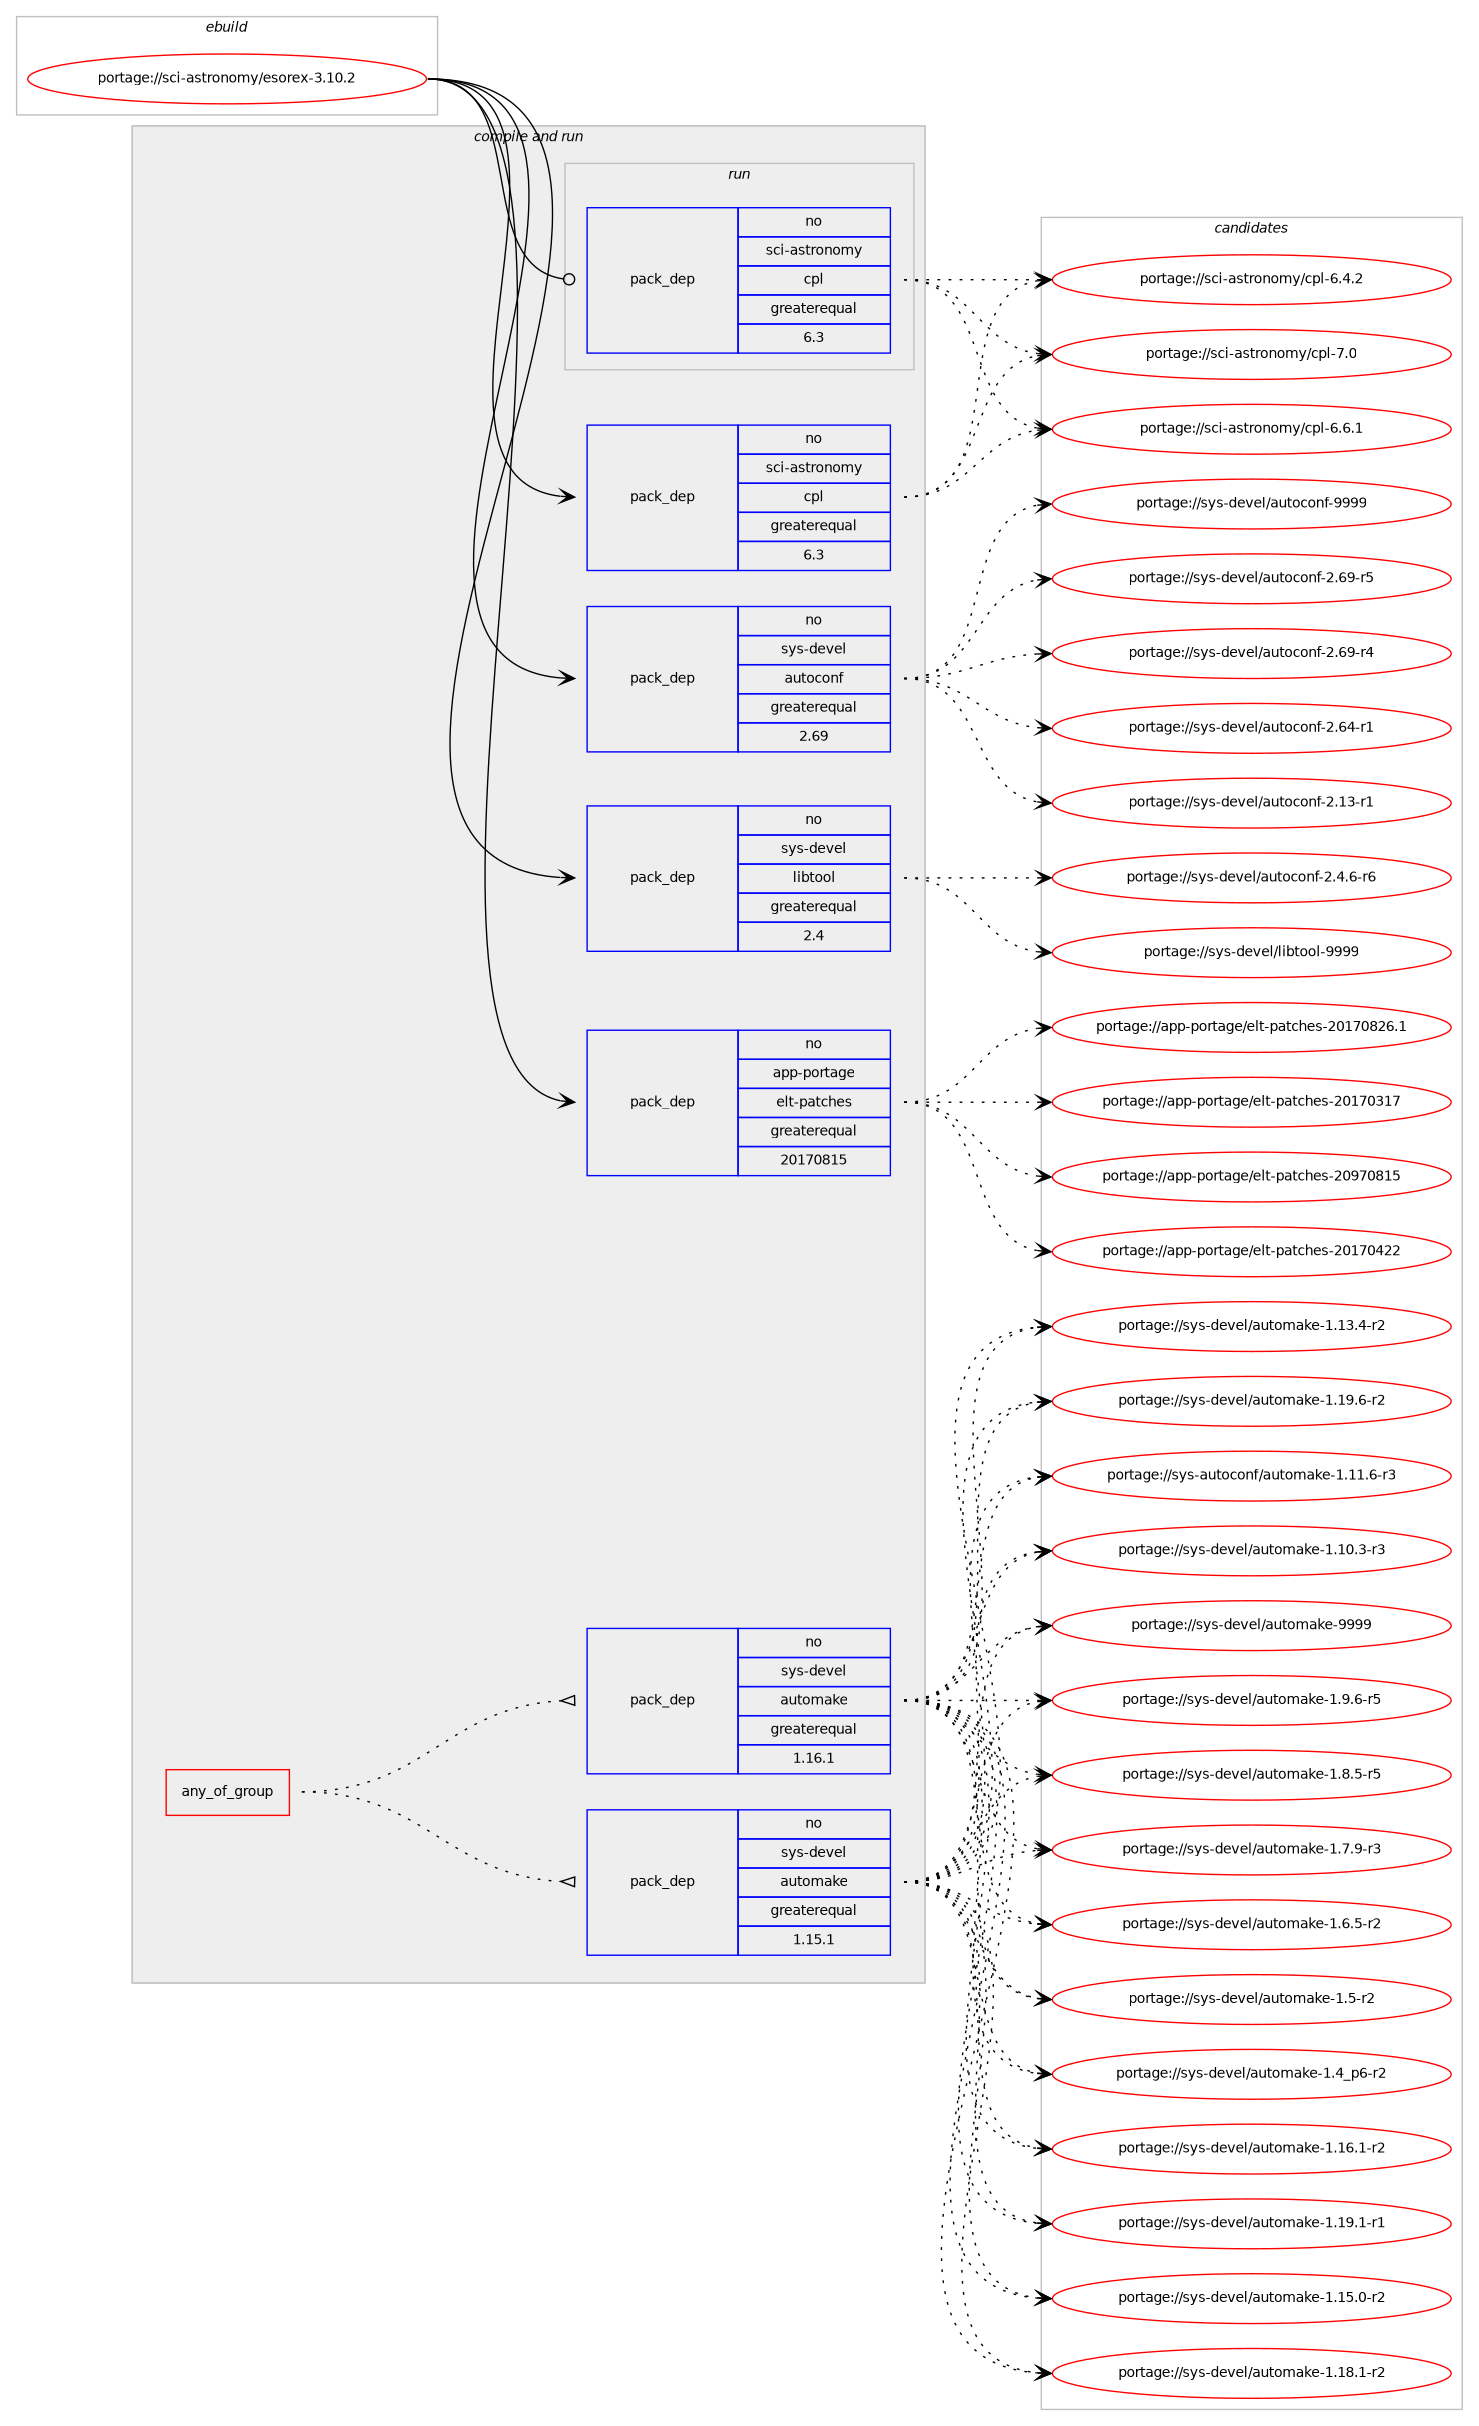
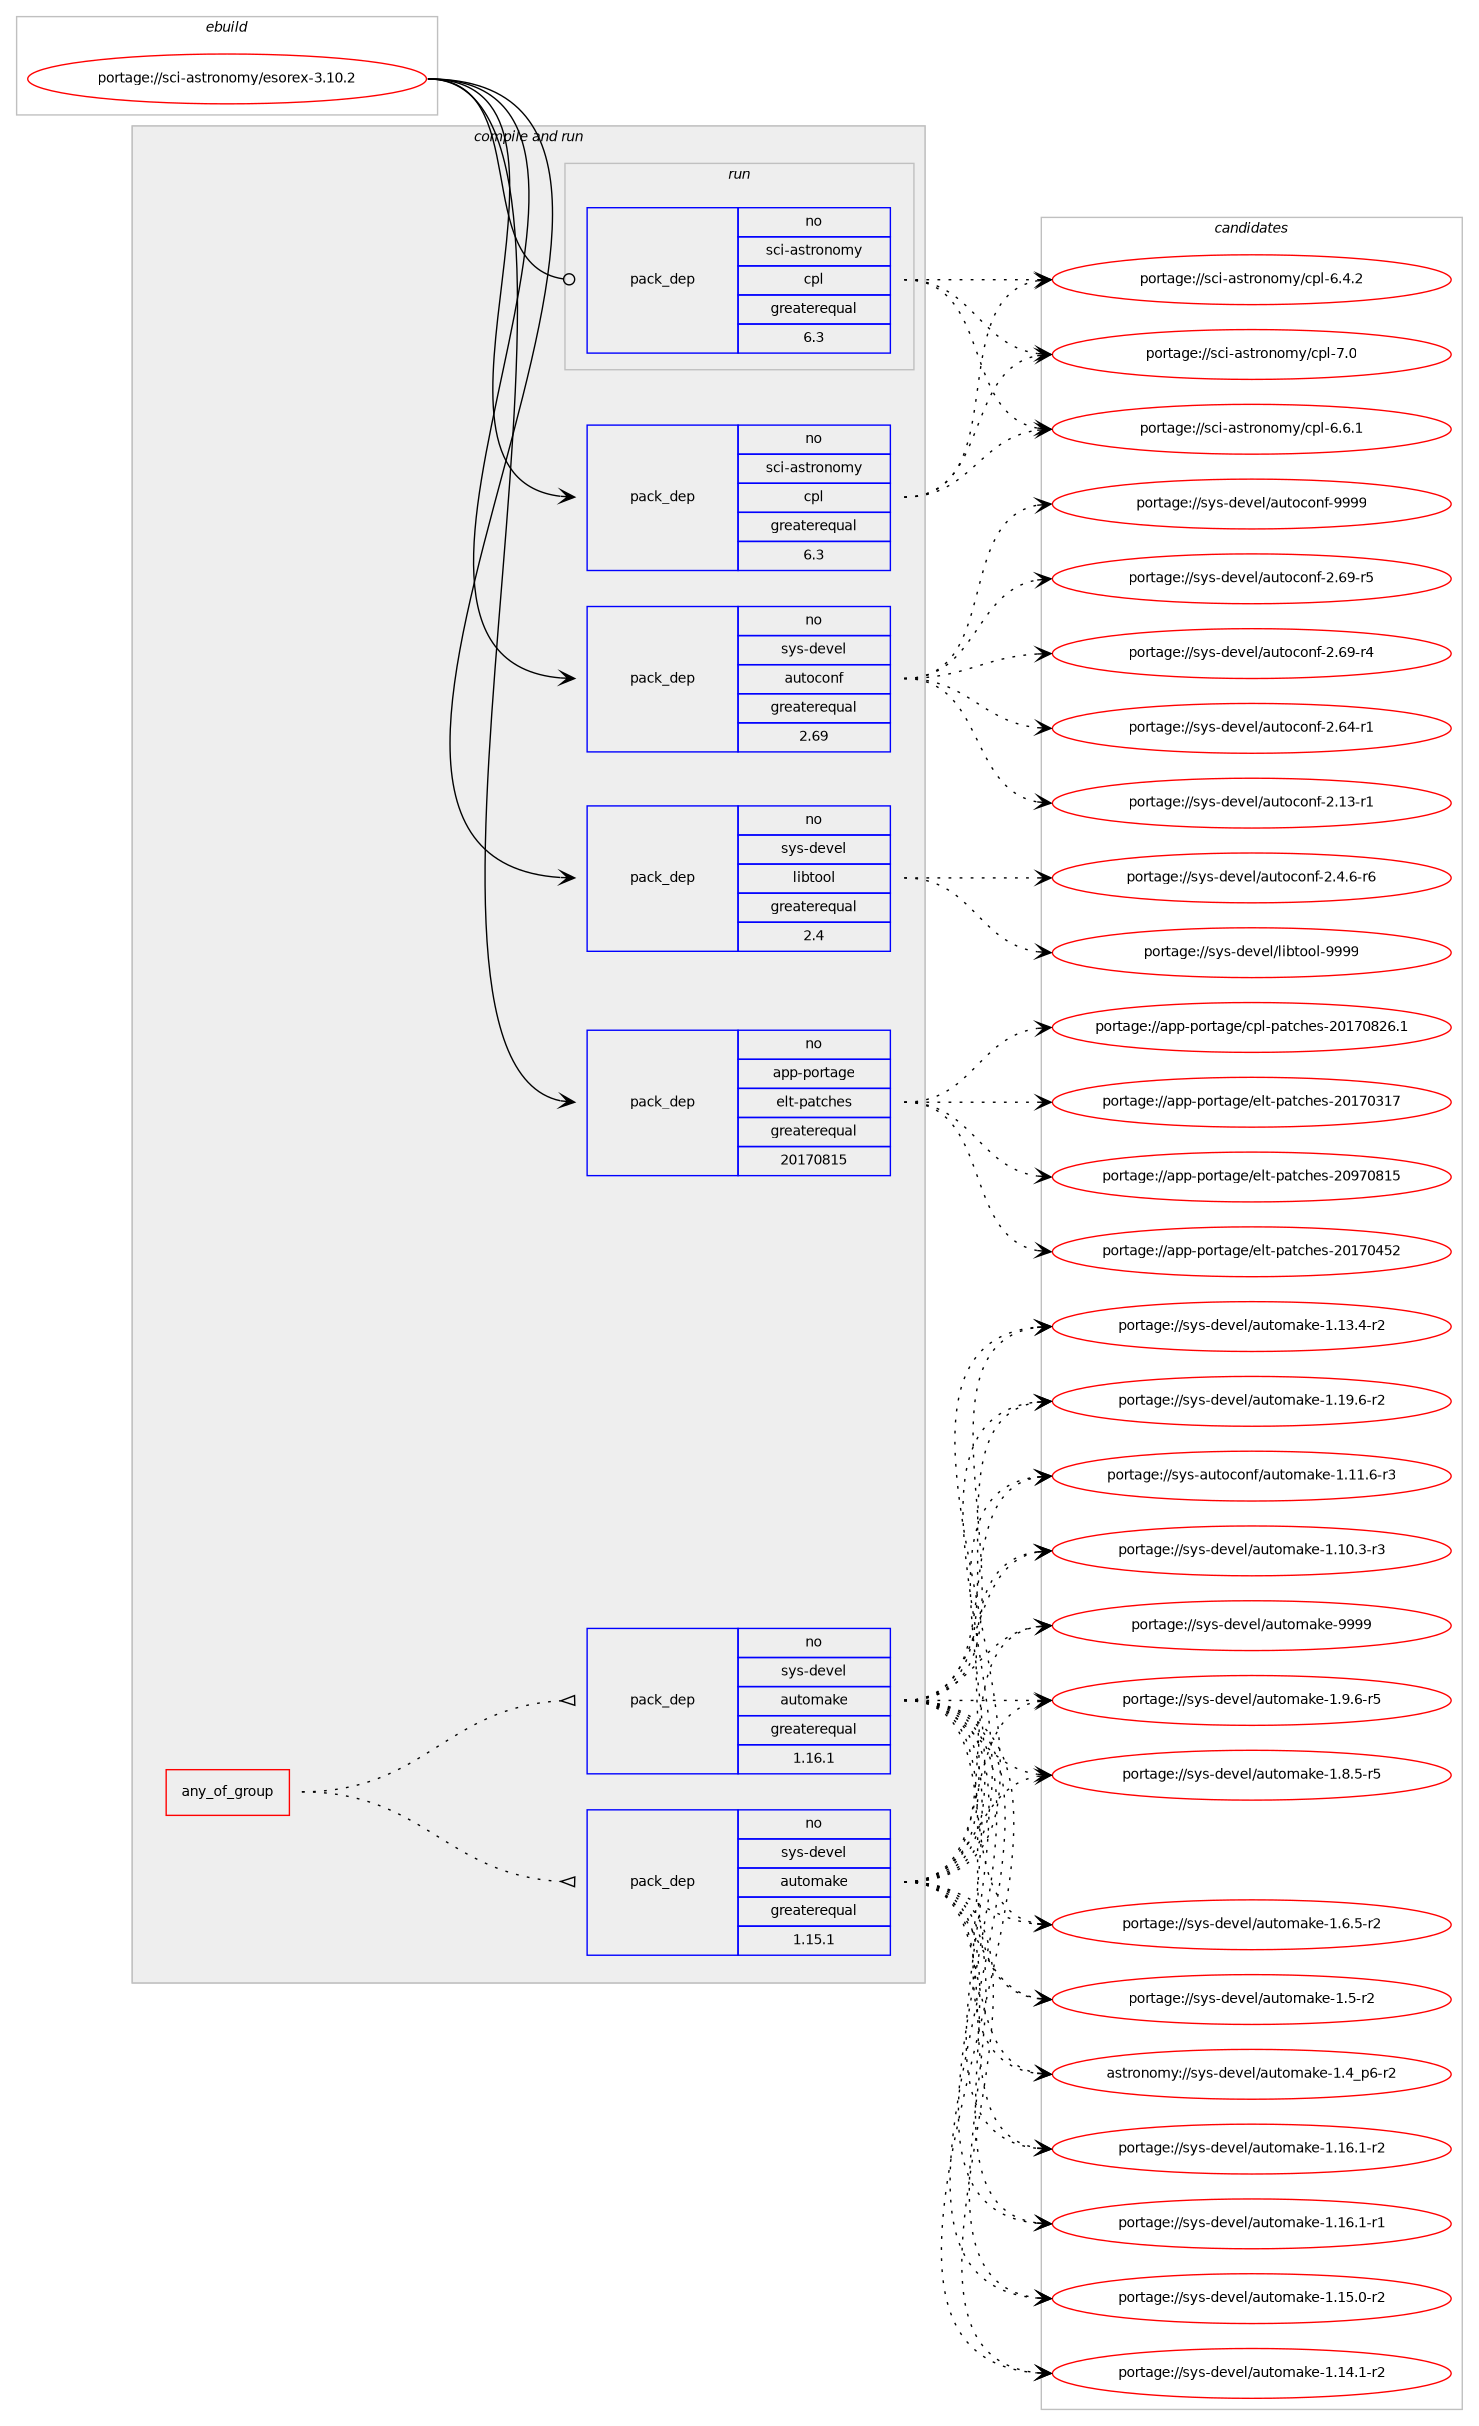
node "portage://app-portage/elt-patches-20170826.1": label "portage://app-portage/elt-patches-20170826.1" -> "portage://app-portage/cpl-patches-20170826.1"
node "portage://app-portage/elt-patches-20170422": label "portage://app-portage/elt-patches-20170422" -> "portage://app-portage/elt-patches-20170452"
node "portage://sys-devel/automake-1.7.9-r3": removed
node "portage://sys-devel/automake-1.4_p6-r2": label "portage://sys-devel/automake-1.4_p6-r2" -> "astronomy://sys-devel/automake-1.4_p6-r2"
node "portage://sys-devel/automake-1.19.1-r1": label "portage://sys-devel/automake-1.19.1-r1" -> "portage://sys-devel/automake-1.16.1-r1"
node "portage://sys-devel/automake-1.18.1-r2": label "portage://sys-devel/automake-1.18.1-r2" -> "portage://sys-devel/automake-1.14.1-r2"
